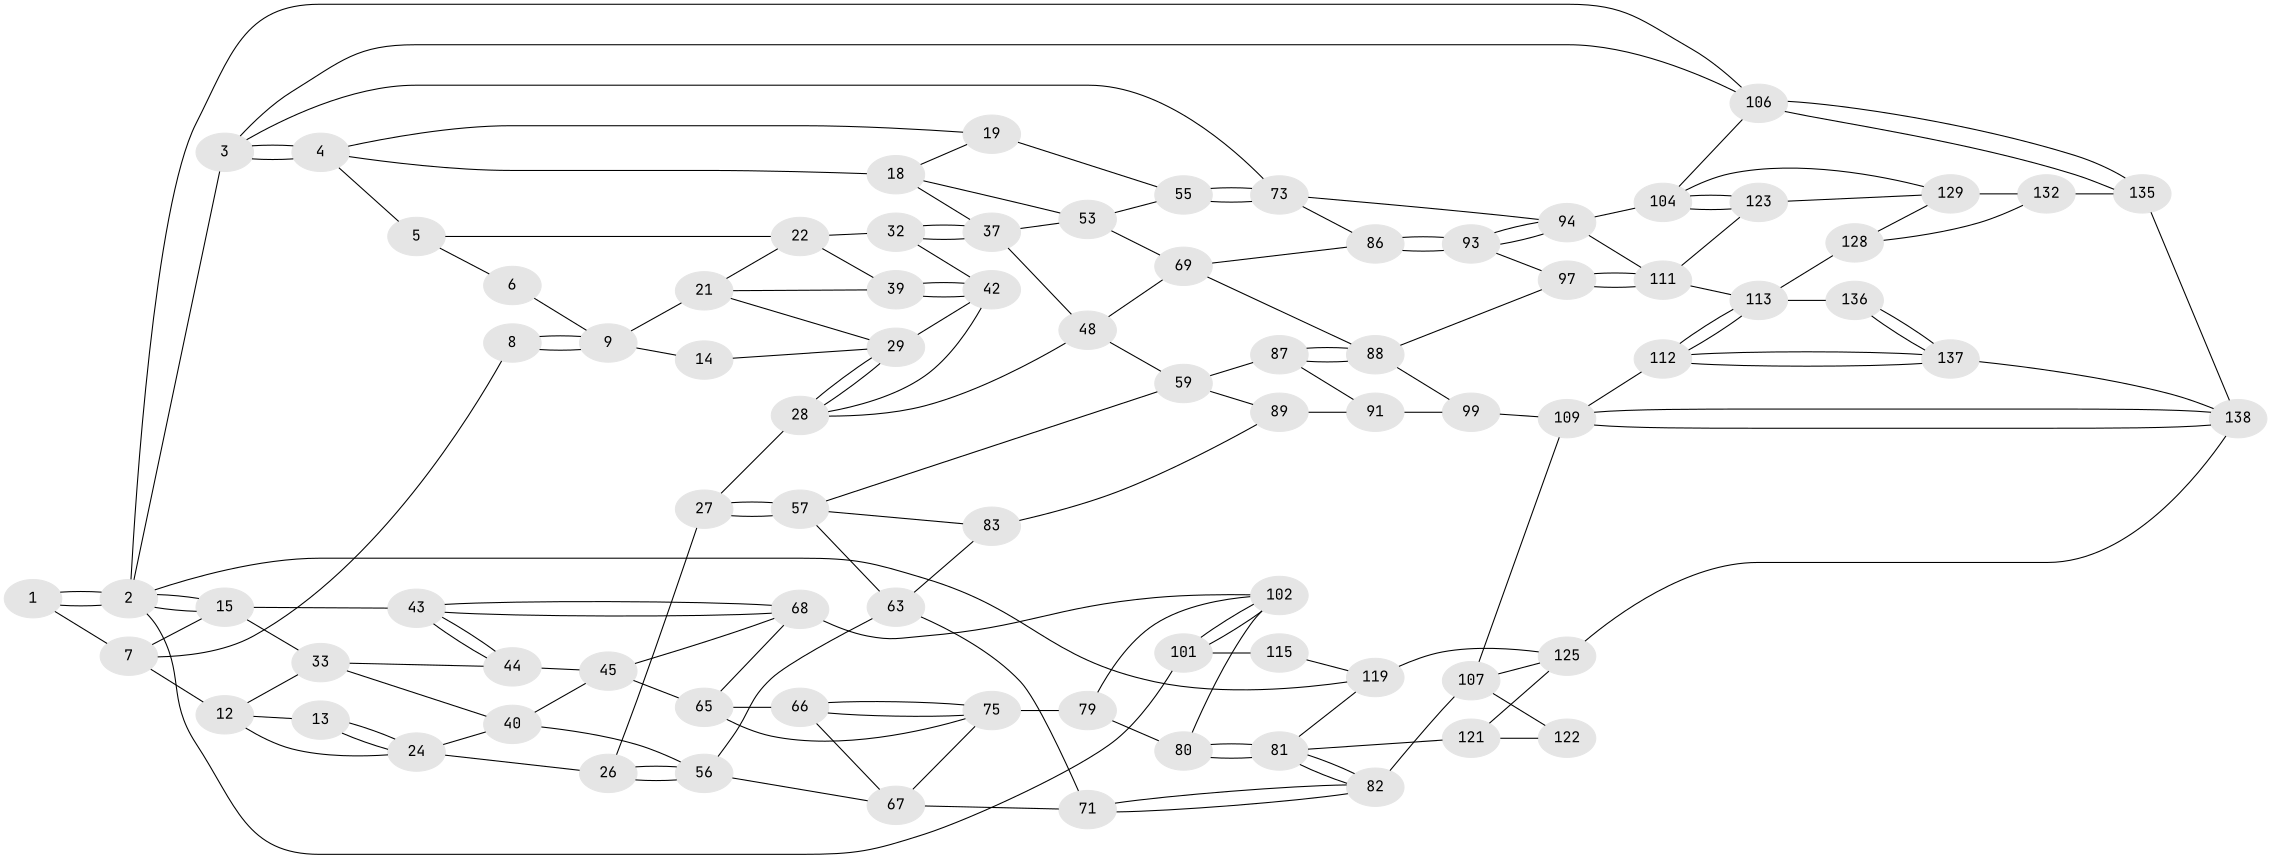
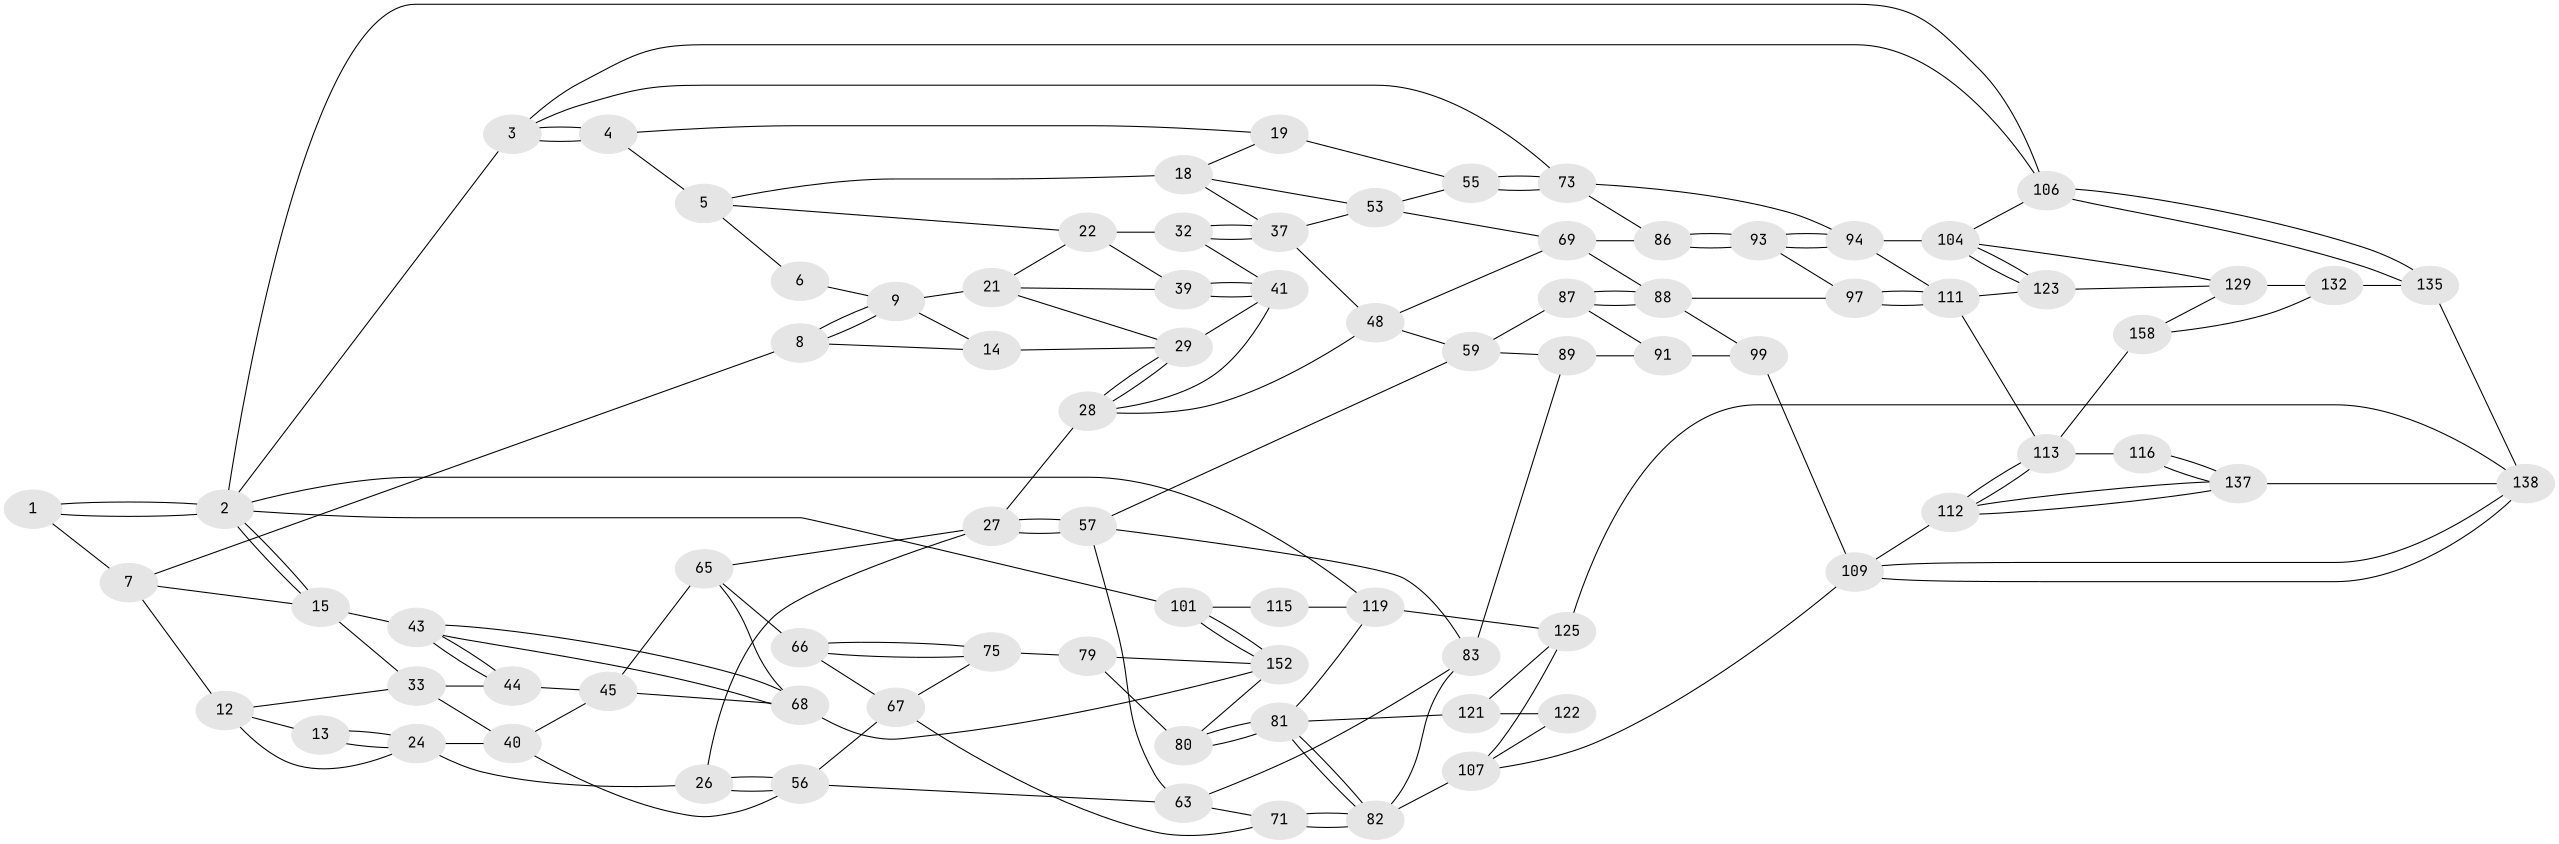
edge "4" -- "18": now "5" -- "18"
node "128": label "128" -> "158"
node "42": label "42" -> "41"
node "136": label "136" -> "116"
edge "8" -- "14": added
node "102": label "102" -> "152"
edge "83" -- "82": added
edge "65" -- "75": now "65" -- "27"
